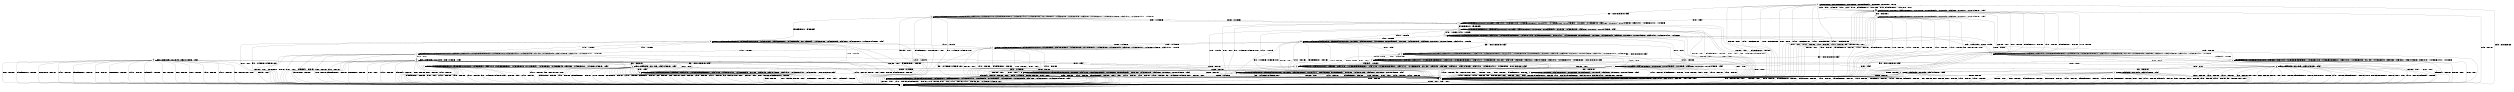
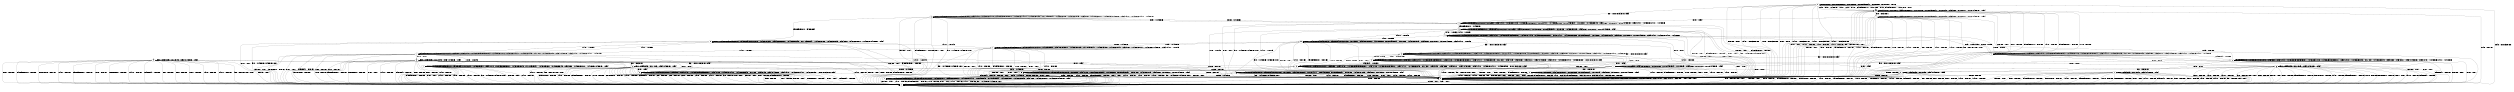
edge "m" -> "a": label "SERVICE_REQUEST_AUTH / SERVICE_ACCEPT" -> "SERVICE_REQUEST_AUTH / UNIMPLEMENTED"
edge "dd" -> "t": now "j" -> "t"
edge "f" -> "k": now "w" -> "k"
